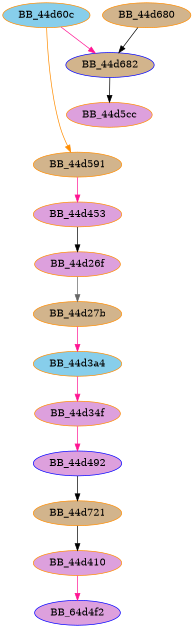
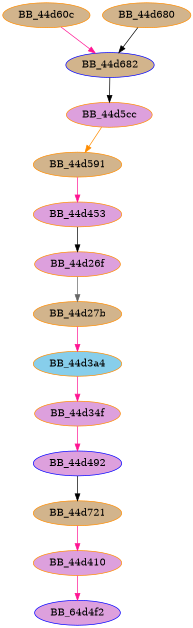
node "BB_44d60c": fillcolor skyblue -> tan
edge "BB_44d60c" -> "BB_44d591": now "BB_44d5cc" -> "BB_44d591"
edge "BB_44d721" -> "BB_44d410": color black -> deeppink
